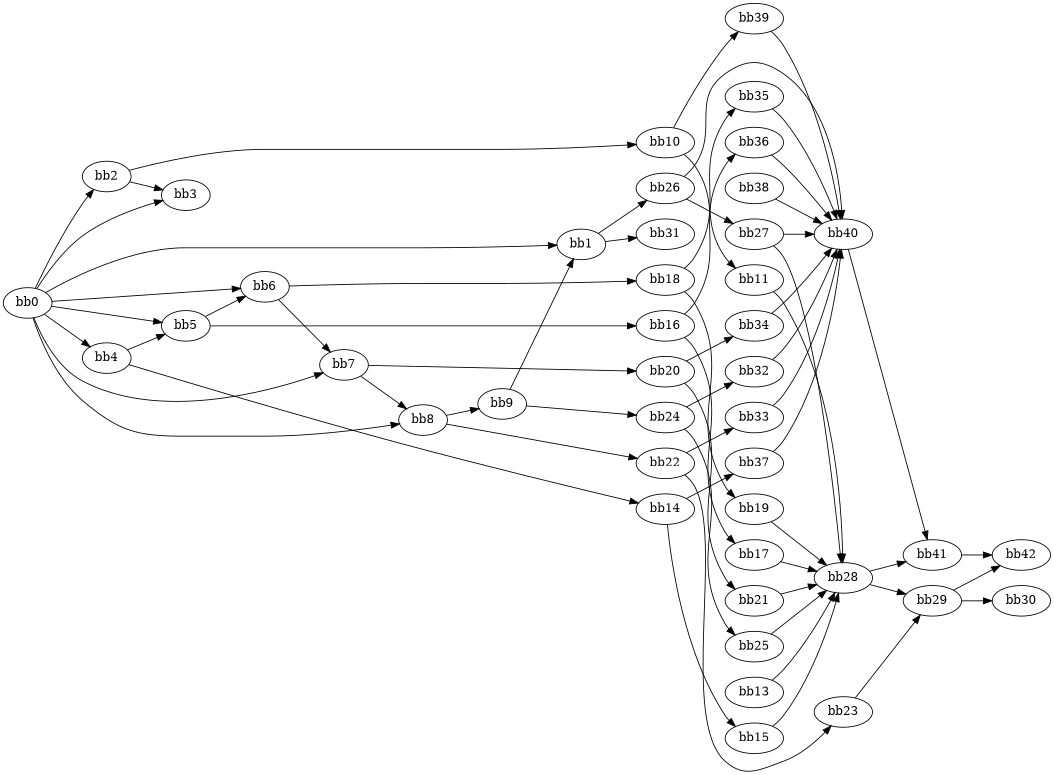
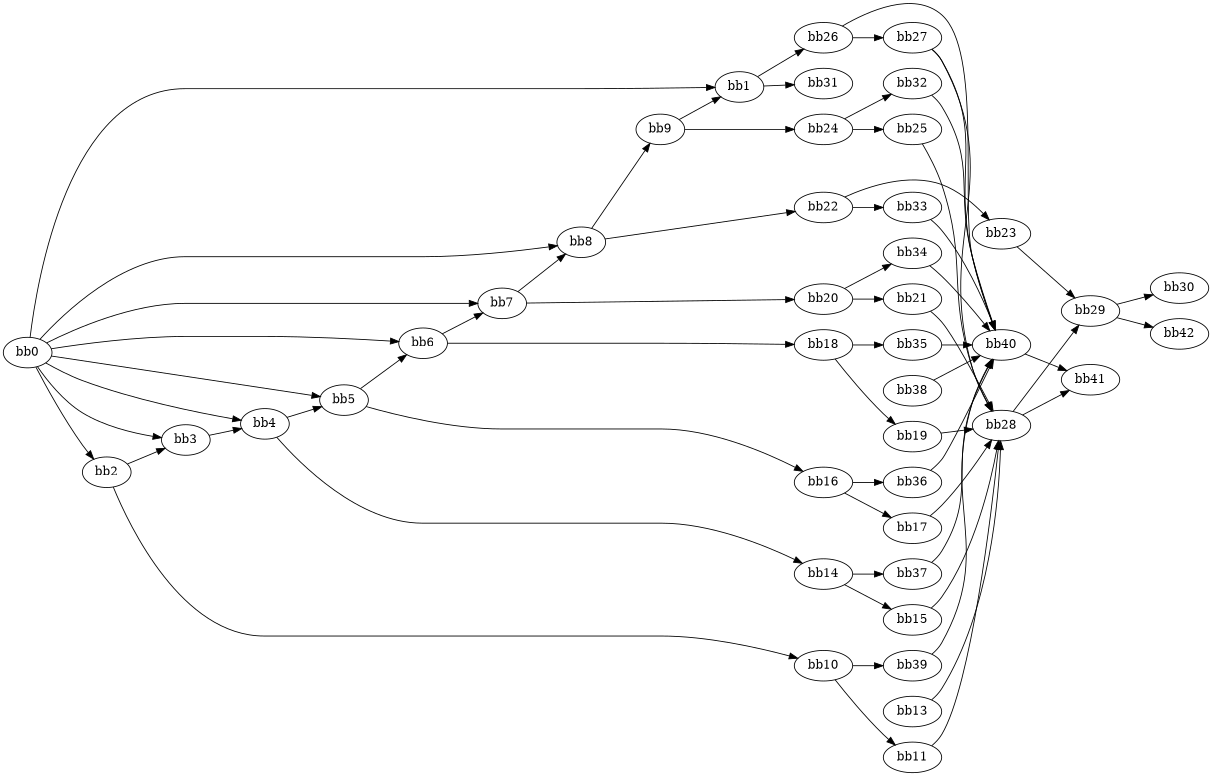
edge "bb3" -> "bb4": added
edge "bb41" -> "bb42": removed
